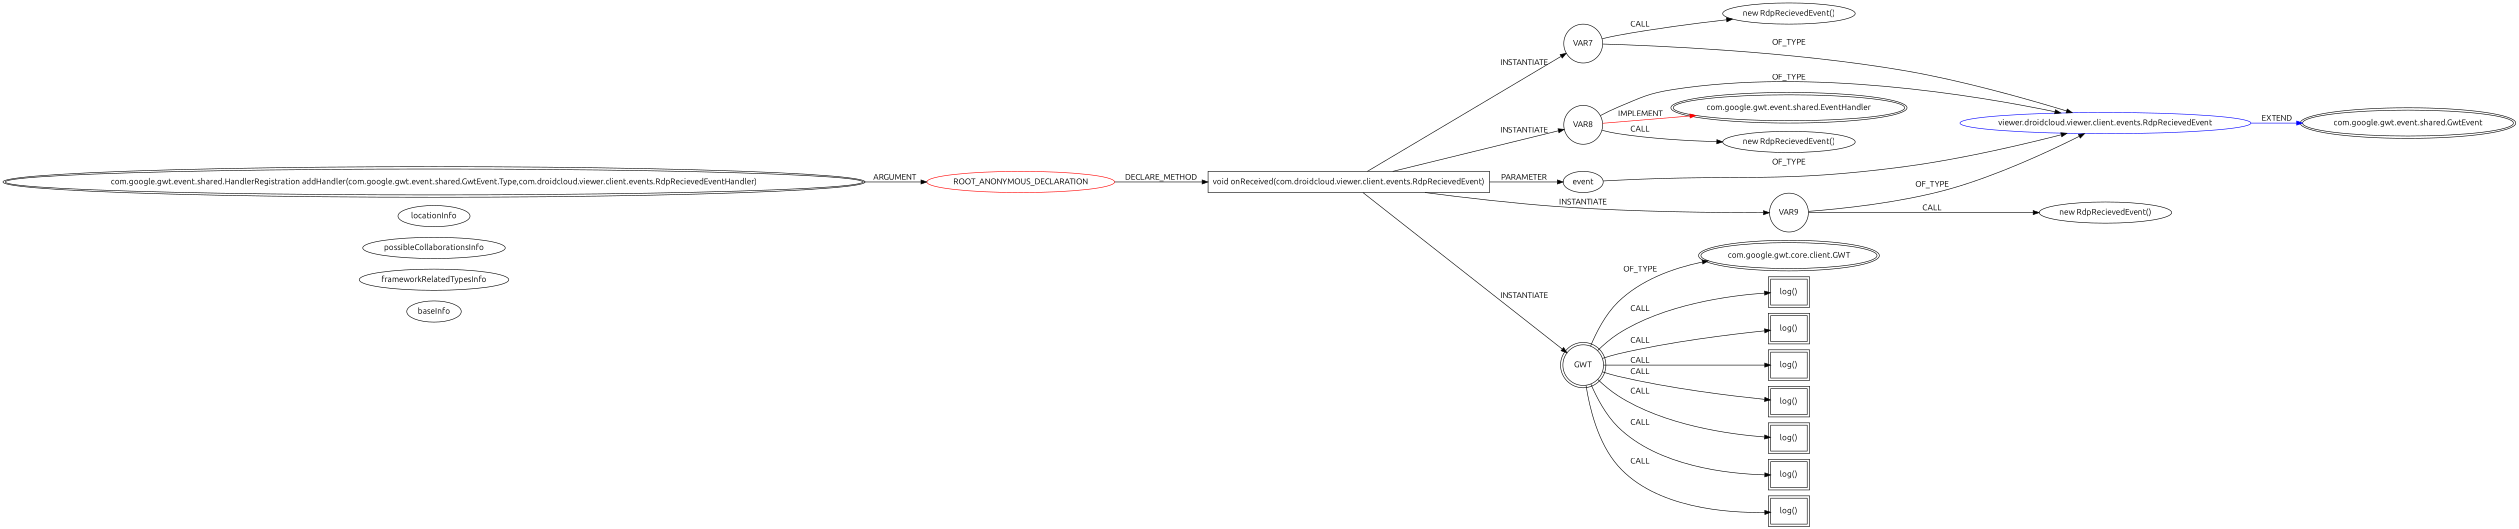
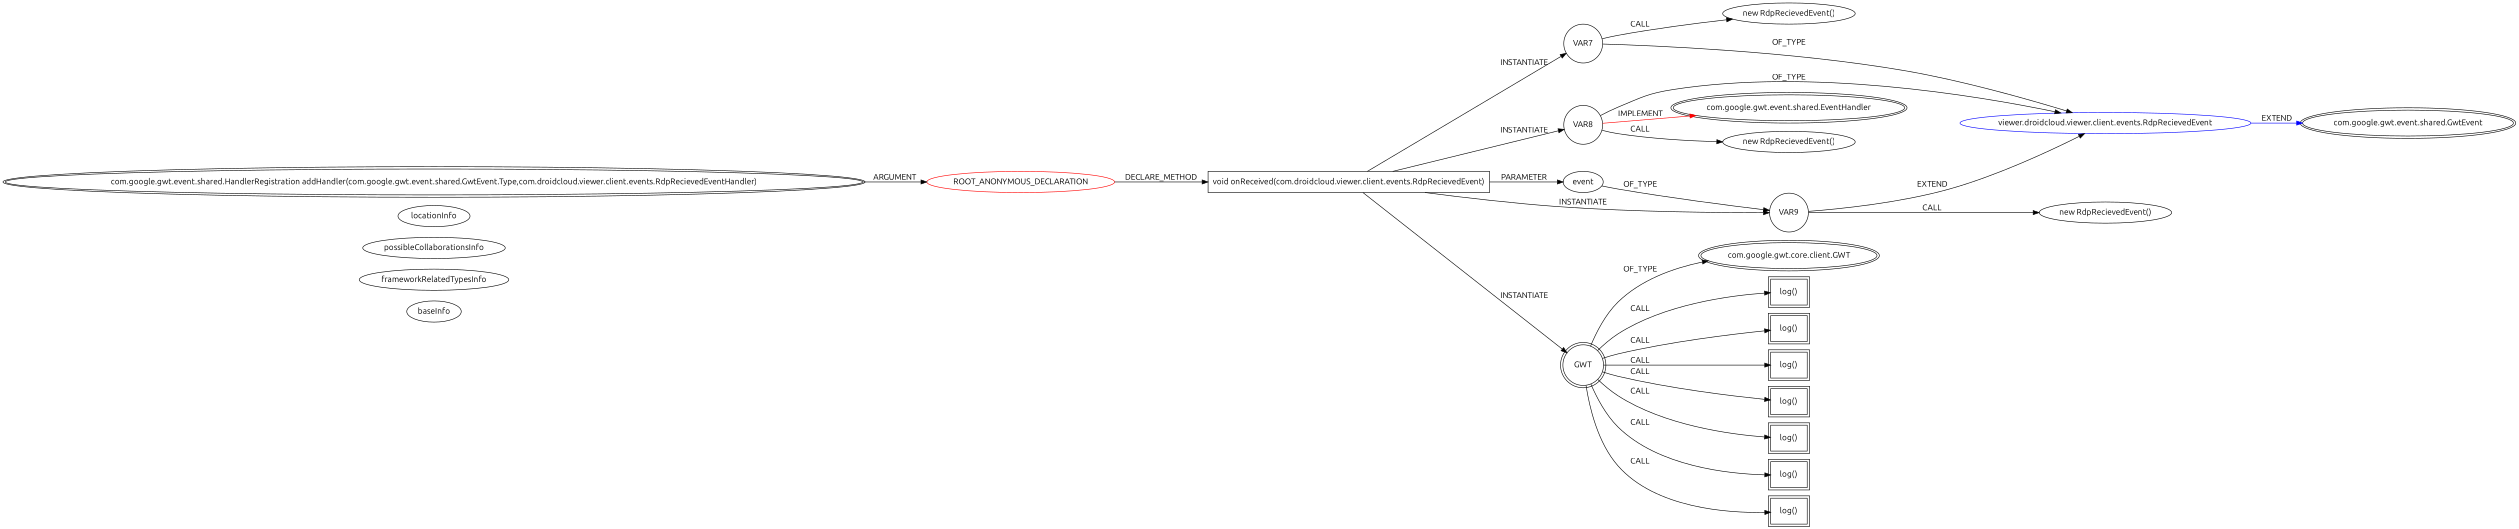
edge "event" -> "viewer.droidcloud.viewer.client.events.RdpRecievedEvent": now "event" -> "VAR9"
edge "VAR9" -> "viewer.droidcloud.viewer.client.events.RdpRecievedEvent": label "OF_TYPE" -> "EXTEND"
